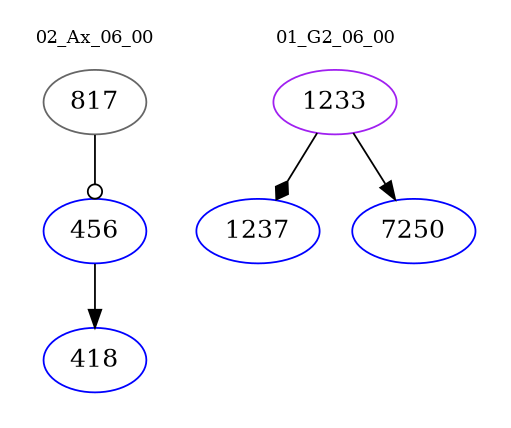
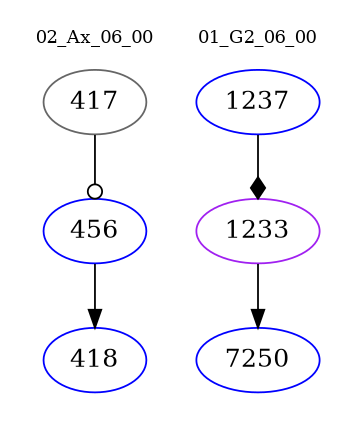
node "817": label "817" -> "417"
edge "1233" -> "1237": reversed
